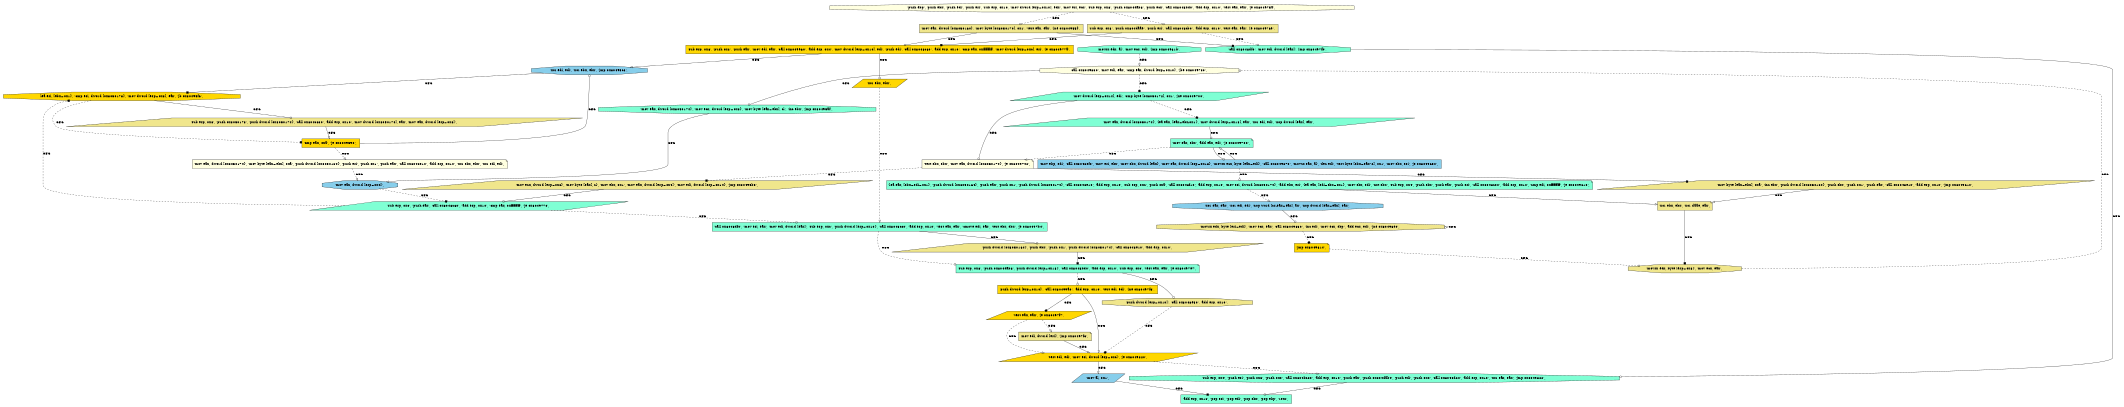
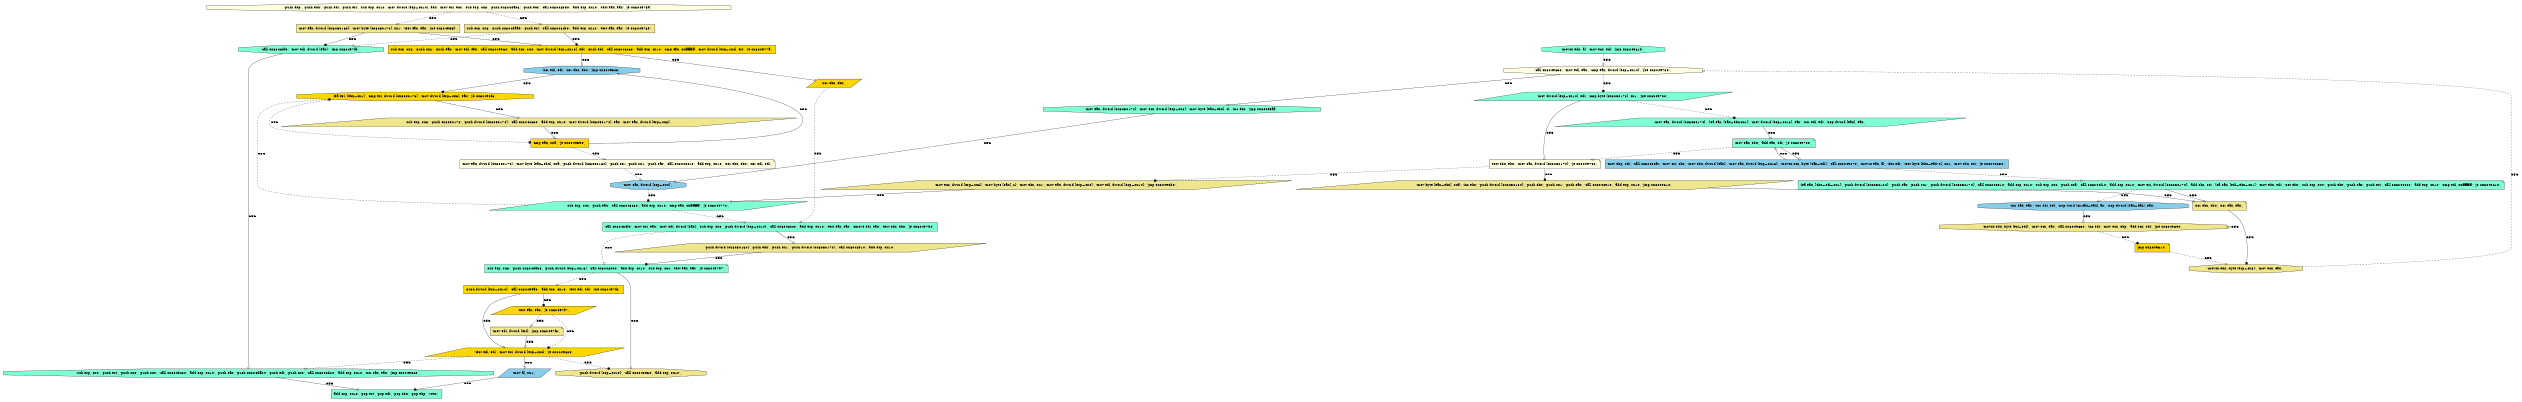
node "'xor ebx, ebx', 'xor daae, eax',": label "'xor ebx, ebx', 'xor daae, eax'," -> "'xor ebx, ebx', 'xor eax, eax',"
edge "'push dword [esp+0x10]', 'call 0x8048e50', 'add esp, 0x10'," -> "'test edi, edi', 'mov esi, dword [esp+0xc]', 'je 0x8049820',": reversed
edge "'test eax, eax', 'je 0x80497f7'," -> "'test edi, edi', 'mov esi, dword [esp+0xc]', 'je 0x8049820',": arrowhead onormal -> box
